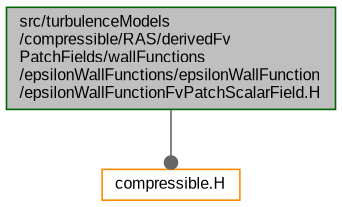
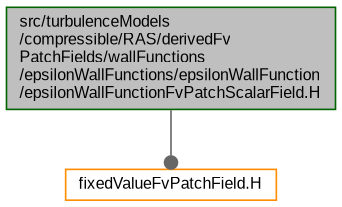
node "compressible.H": label "compressible.H" -> "fixedValueFvPatchField.H"
